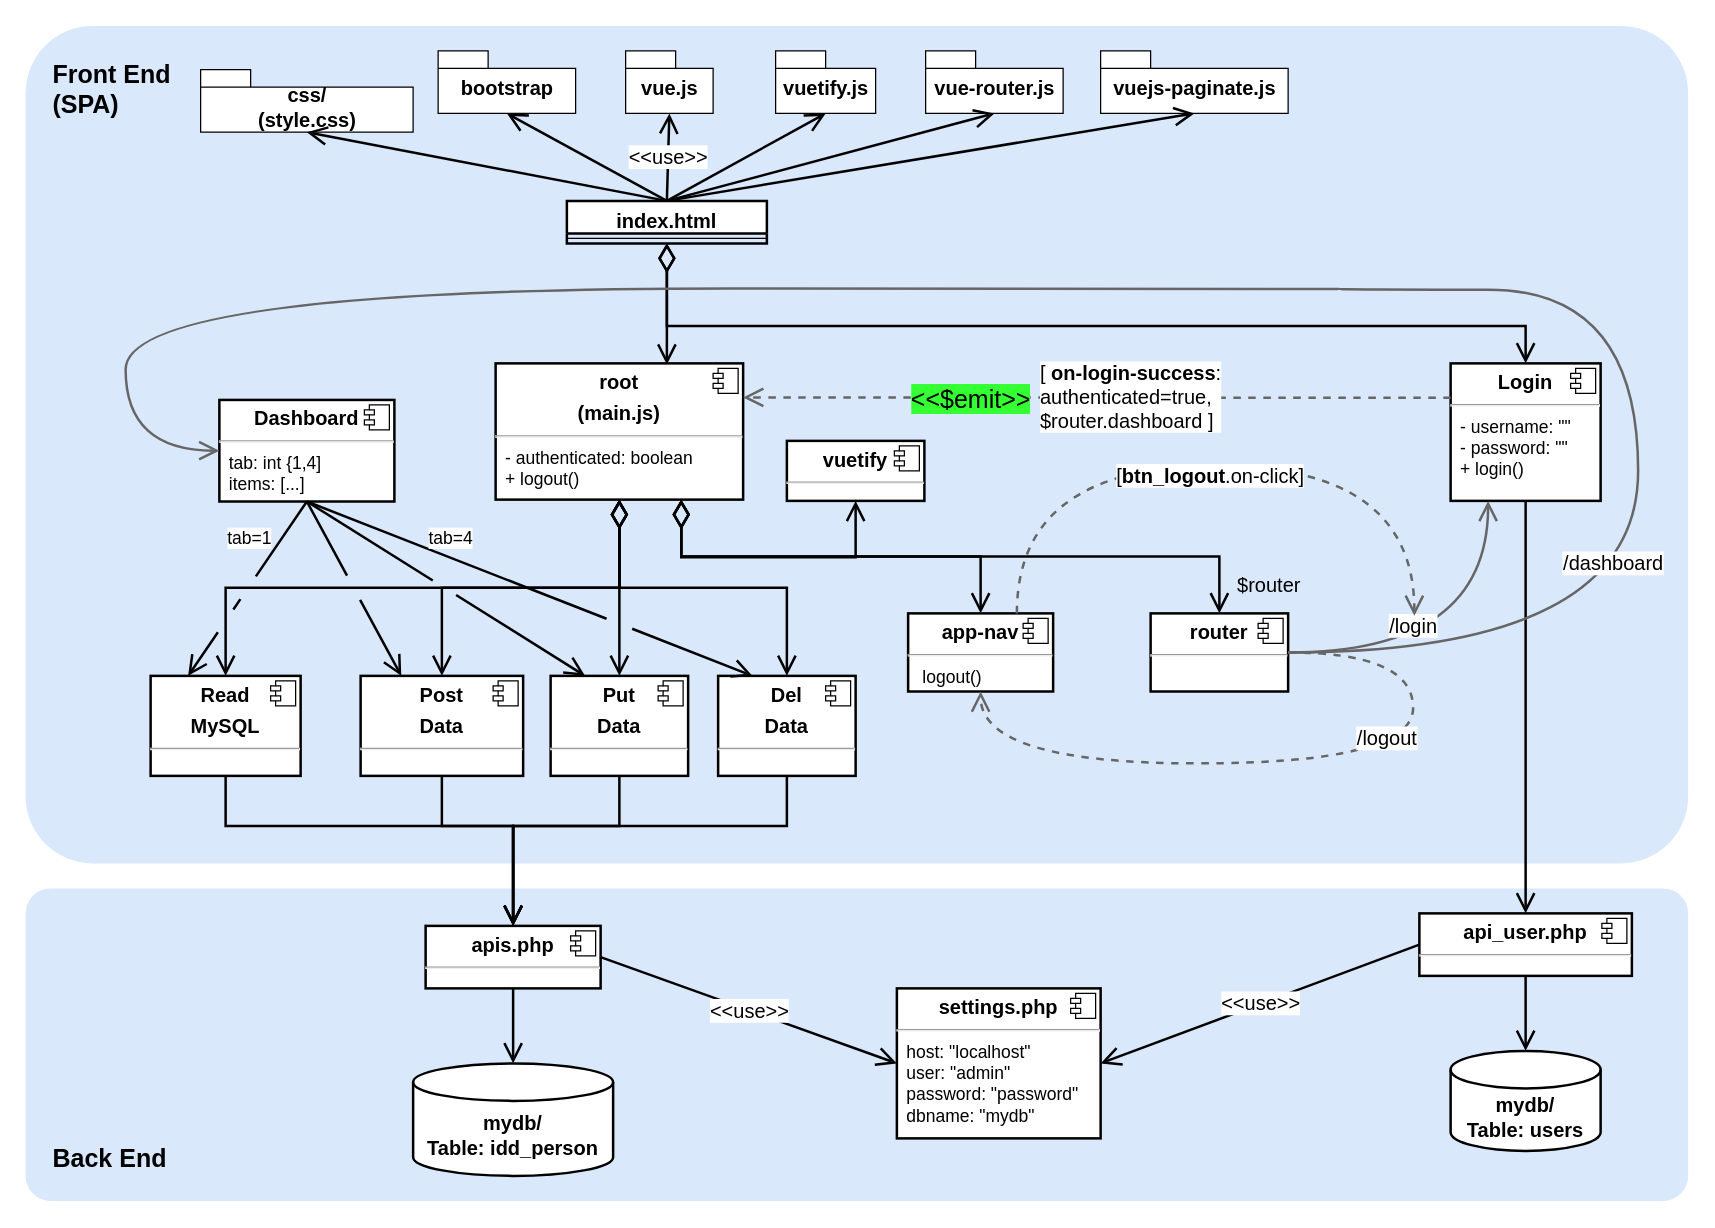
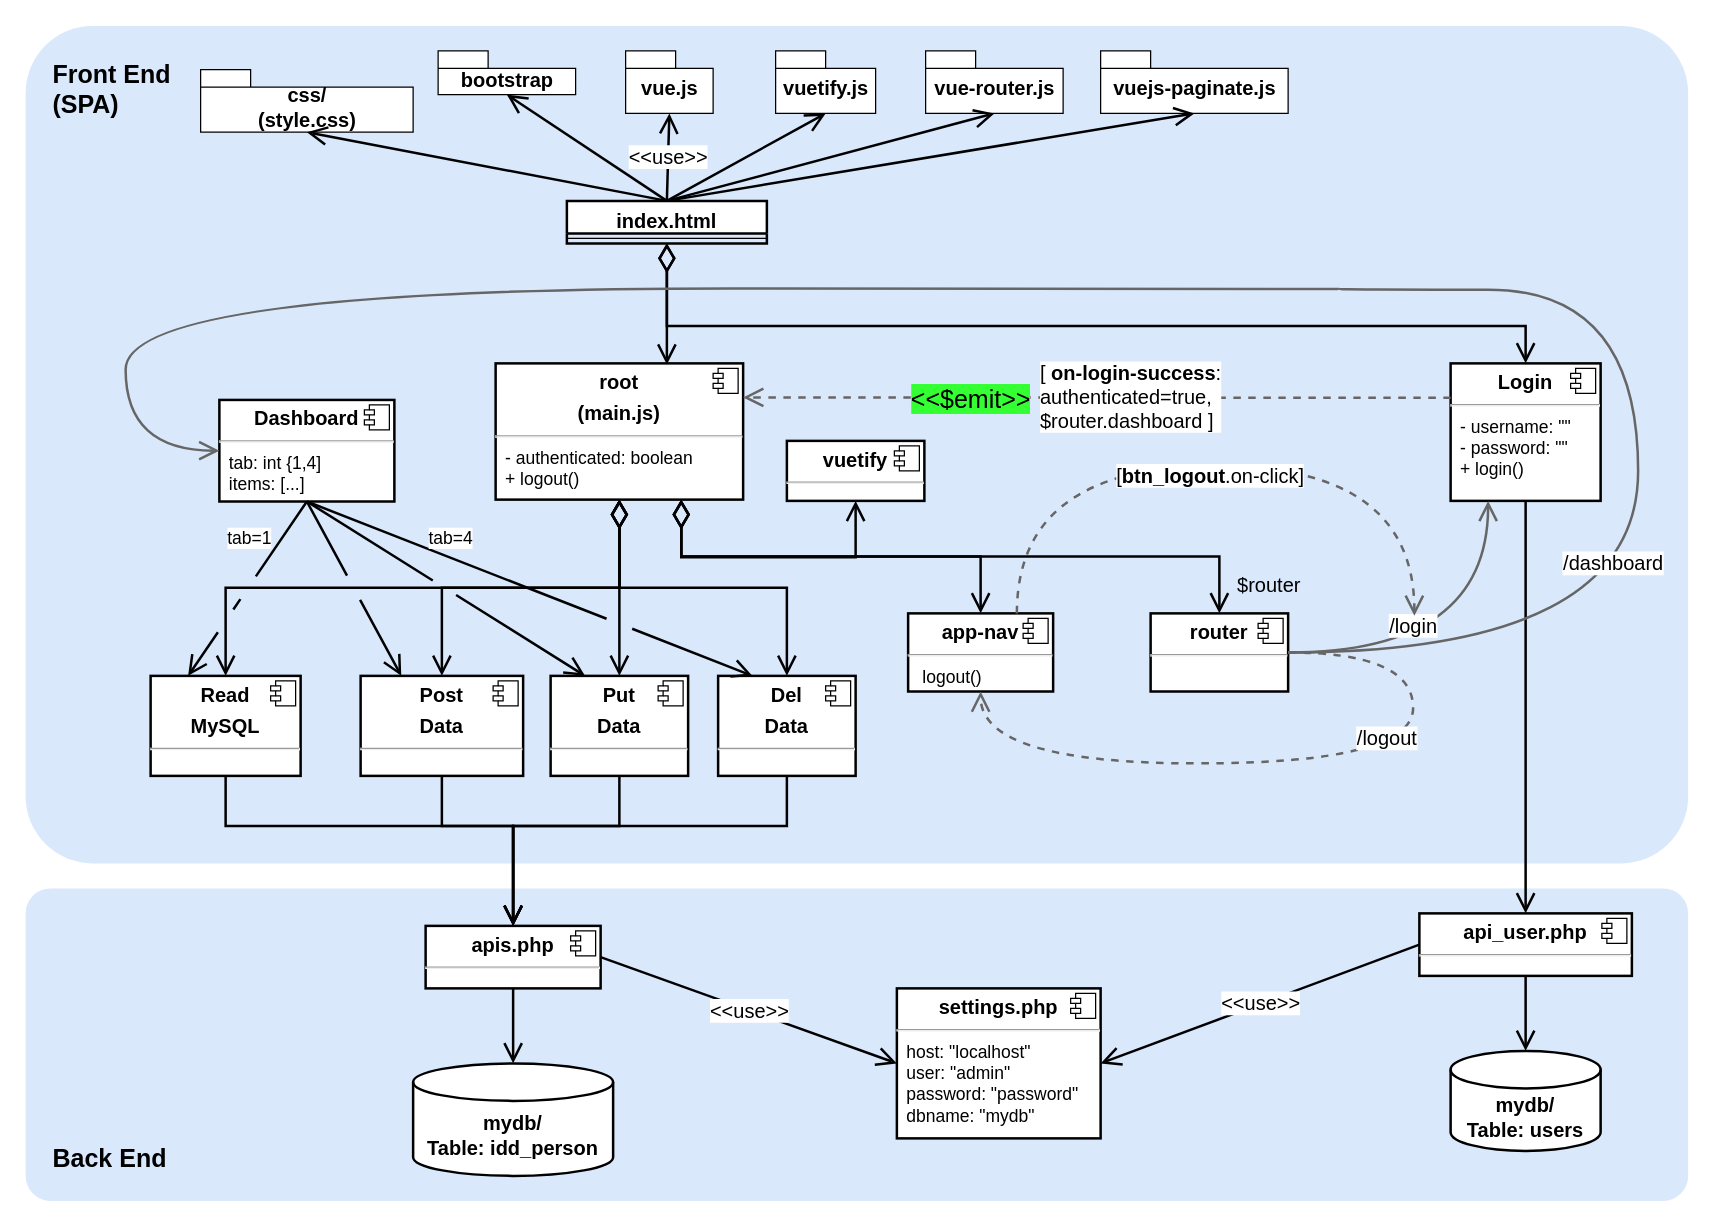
node "bootstrap": size 138x63 -> 138x44
